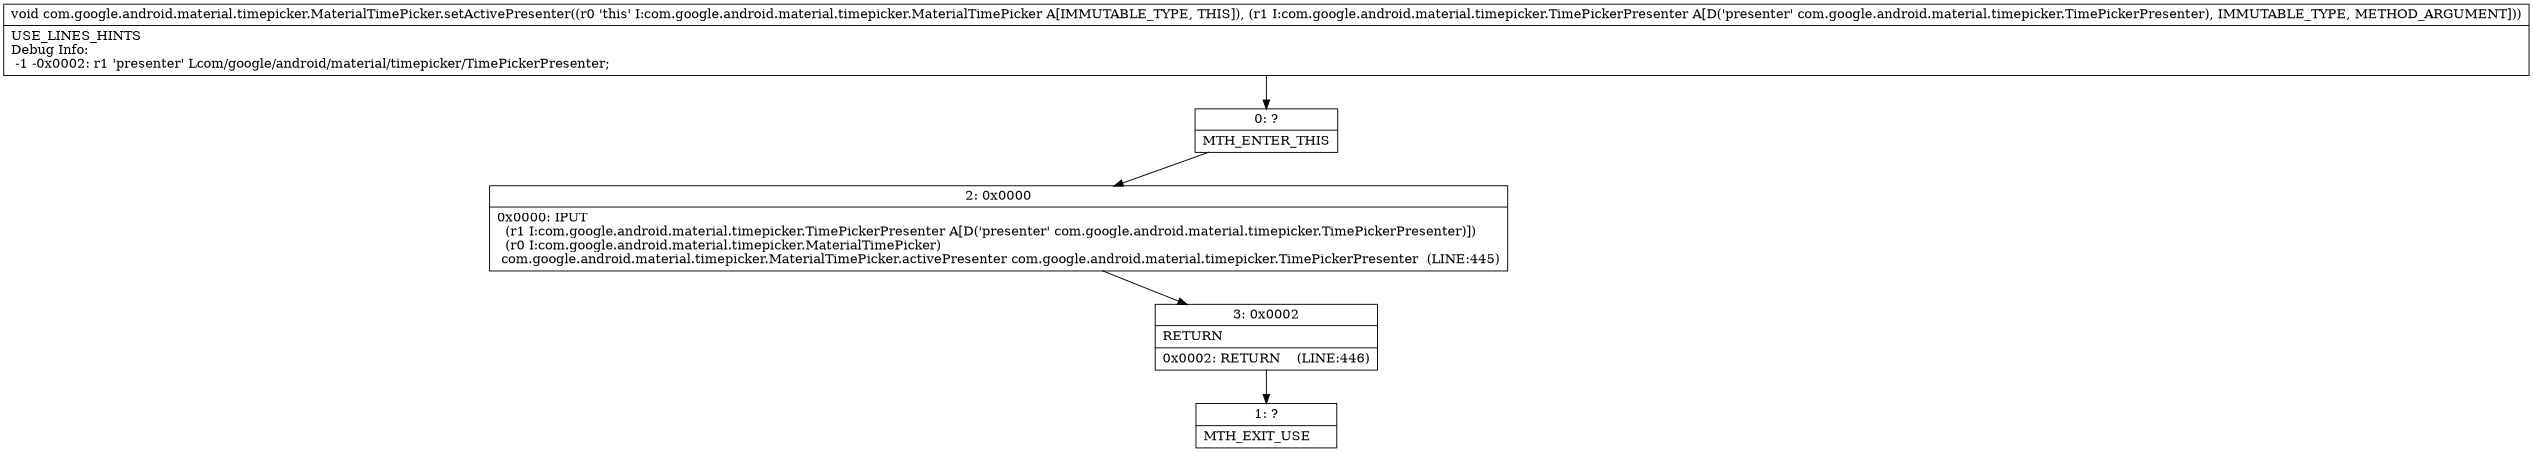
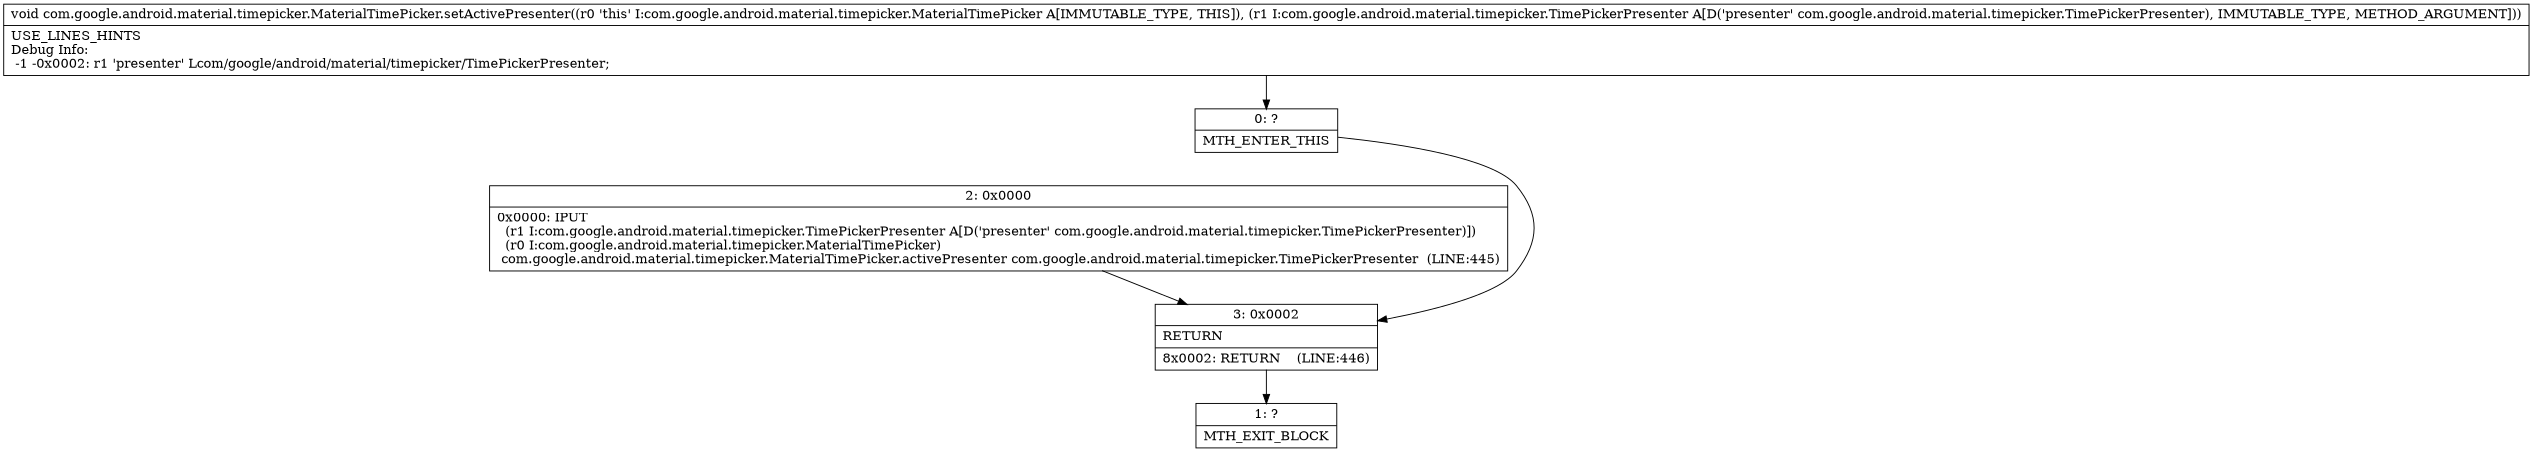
edge "0: ?" -> "2: 0x0000": now "0: ?" -> "3: 0x0002"
node "3: 0x0002": text "0x0002: RETURN    (LINE:446)" -> "8x0002: RETURN    (LINE:446)"
node "1: ?": text "MTH_EXIT_USE" -> "MTH_EXIT_BLOCK"
